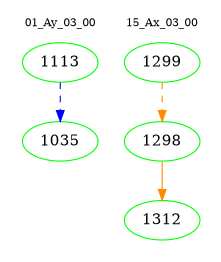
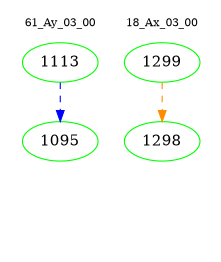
cluster "01_Ay_03_00": label "01_Ay_03_00" -> "61_Ay_03_00"
cluster "15_Ax_03_00": label "15_Ax_03_00" -> "18_Ax_03_00"
node "1035": label "1035" -> "1095"
node "1312": removed
